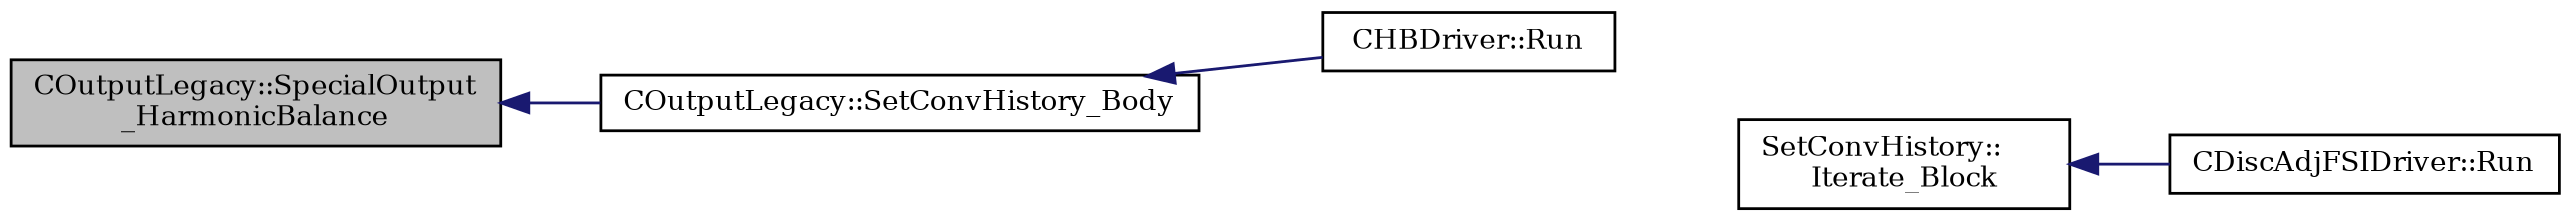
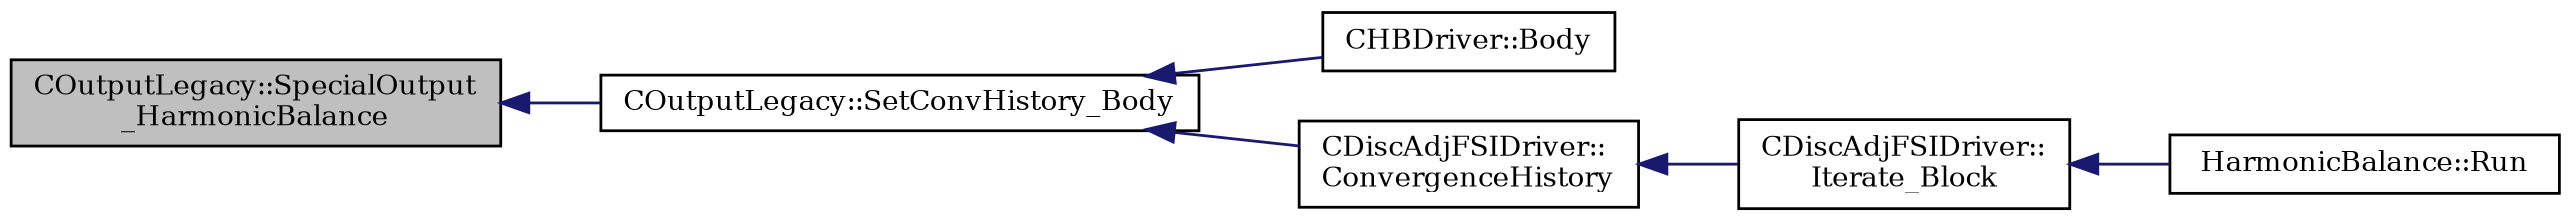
node "CHBDriver::Run": label "CHBDriver::Run" -> "CHBDriver::Body"
node "CDiscAdjFSIDriver:: ConvergenceHistory": added
node "SetConvHistory:: Iterate_Block": label "SetConvHistory:: Iterate_Block" -> "CDiscAdjFSIDriver:: Iterate_Block"
node "CDiscAdjFSIDriver::Run": label "CDiscAdjFSIDriver::Run" -> "HarmonicBalance::Run"
